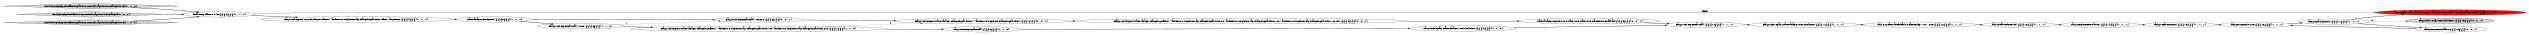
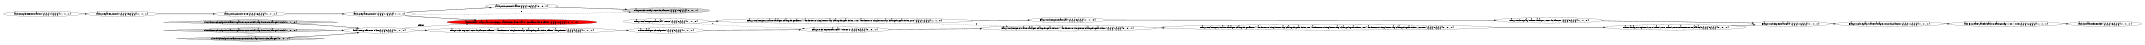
edge "stateManager.checkpoint()@@@5@@@['1', '1', '1']" -> "EasyMock.expectLastCall().once()@@@6@@@['1', '1', '0']": removed
edge "task.initializeIfNeeded()@@@13@@@['1', '1', '1']" -> "task.completeRestoration()@@@14@@@['1', '1', '1']": removed
edge "task.postCommit(false)@@@18@@@['0', '0', '1']" -> "task.postCommit(true)@@@16@@@['1', '1', '1']": now "task.postCommit(false)@@@18@@@['0', '0', '1']" -> "EasyMock.verify(recordCollector)@@@19@@@['0', '0', '1']"
